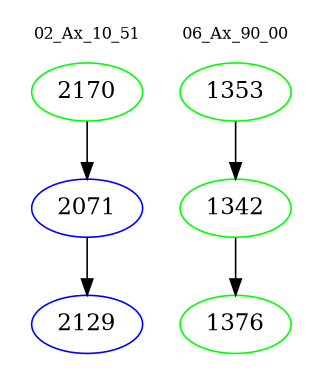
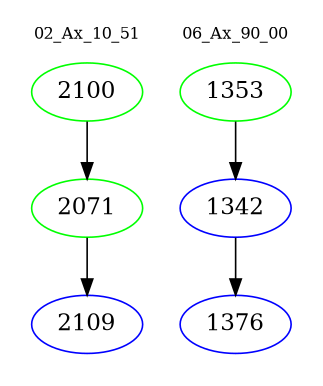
node "2170": label "2170" -> "2100"
node "2071": color blue -> green
node "1342": color green -> blue
node "2129": label "2129" -> "2109"
node "1376": color green -> blue
